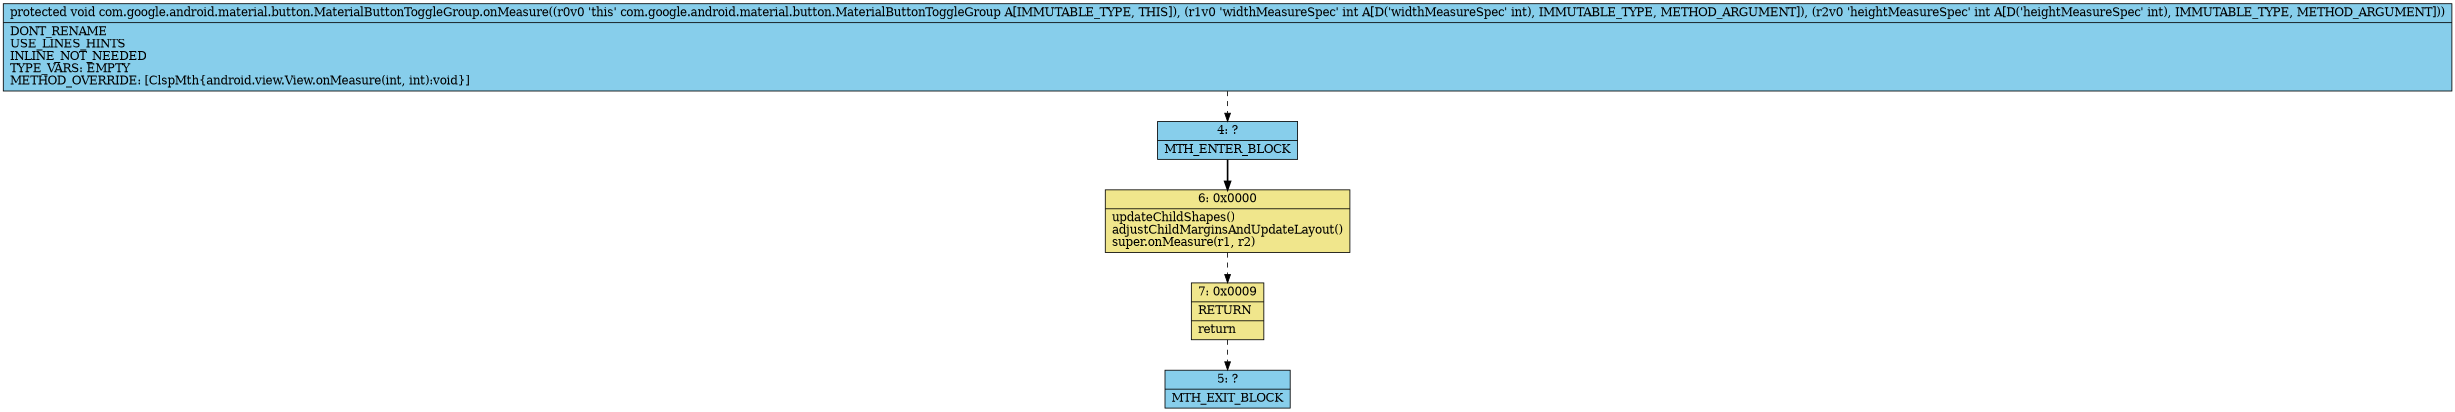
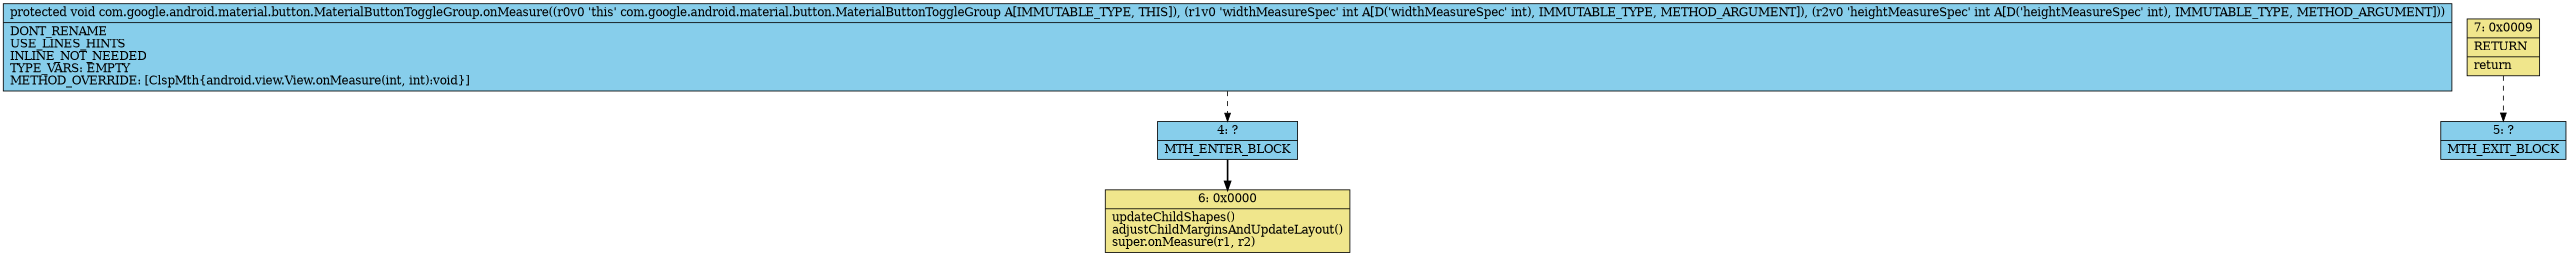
edge "6: 0x0000" -> "7: 0x0009": removed
